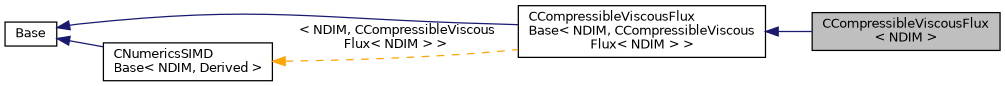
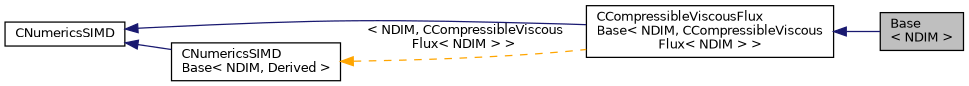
node "CCompressibleViscousFlux < NDIM >": label "CCompressibleViscousFlux < NDIM >" -> "Base < NDIM >"
node "Base": label "Base" -> "CNumericsSIMD"
